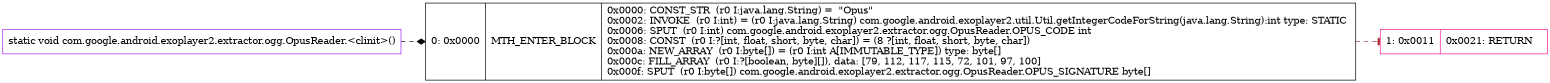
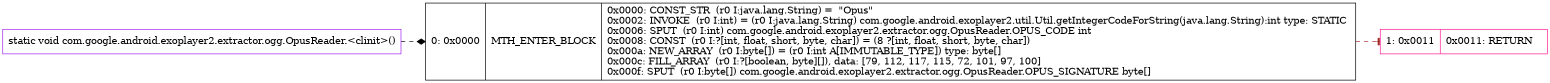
node "1: 0x0011": text "0x0021: RETURN" -> "0x0011: RETURN"
